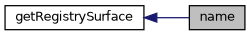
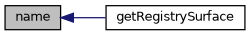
edge "name" -> "getRegistrySurface": reversed
